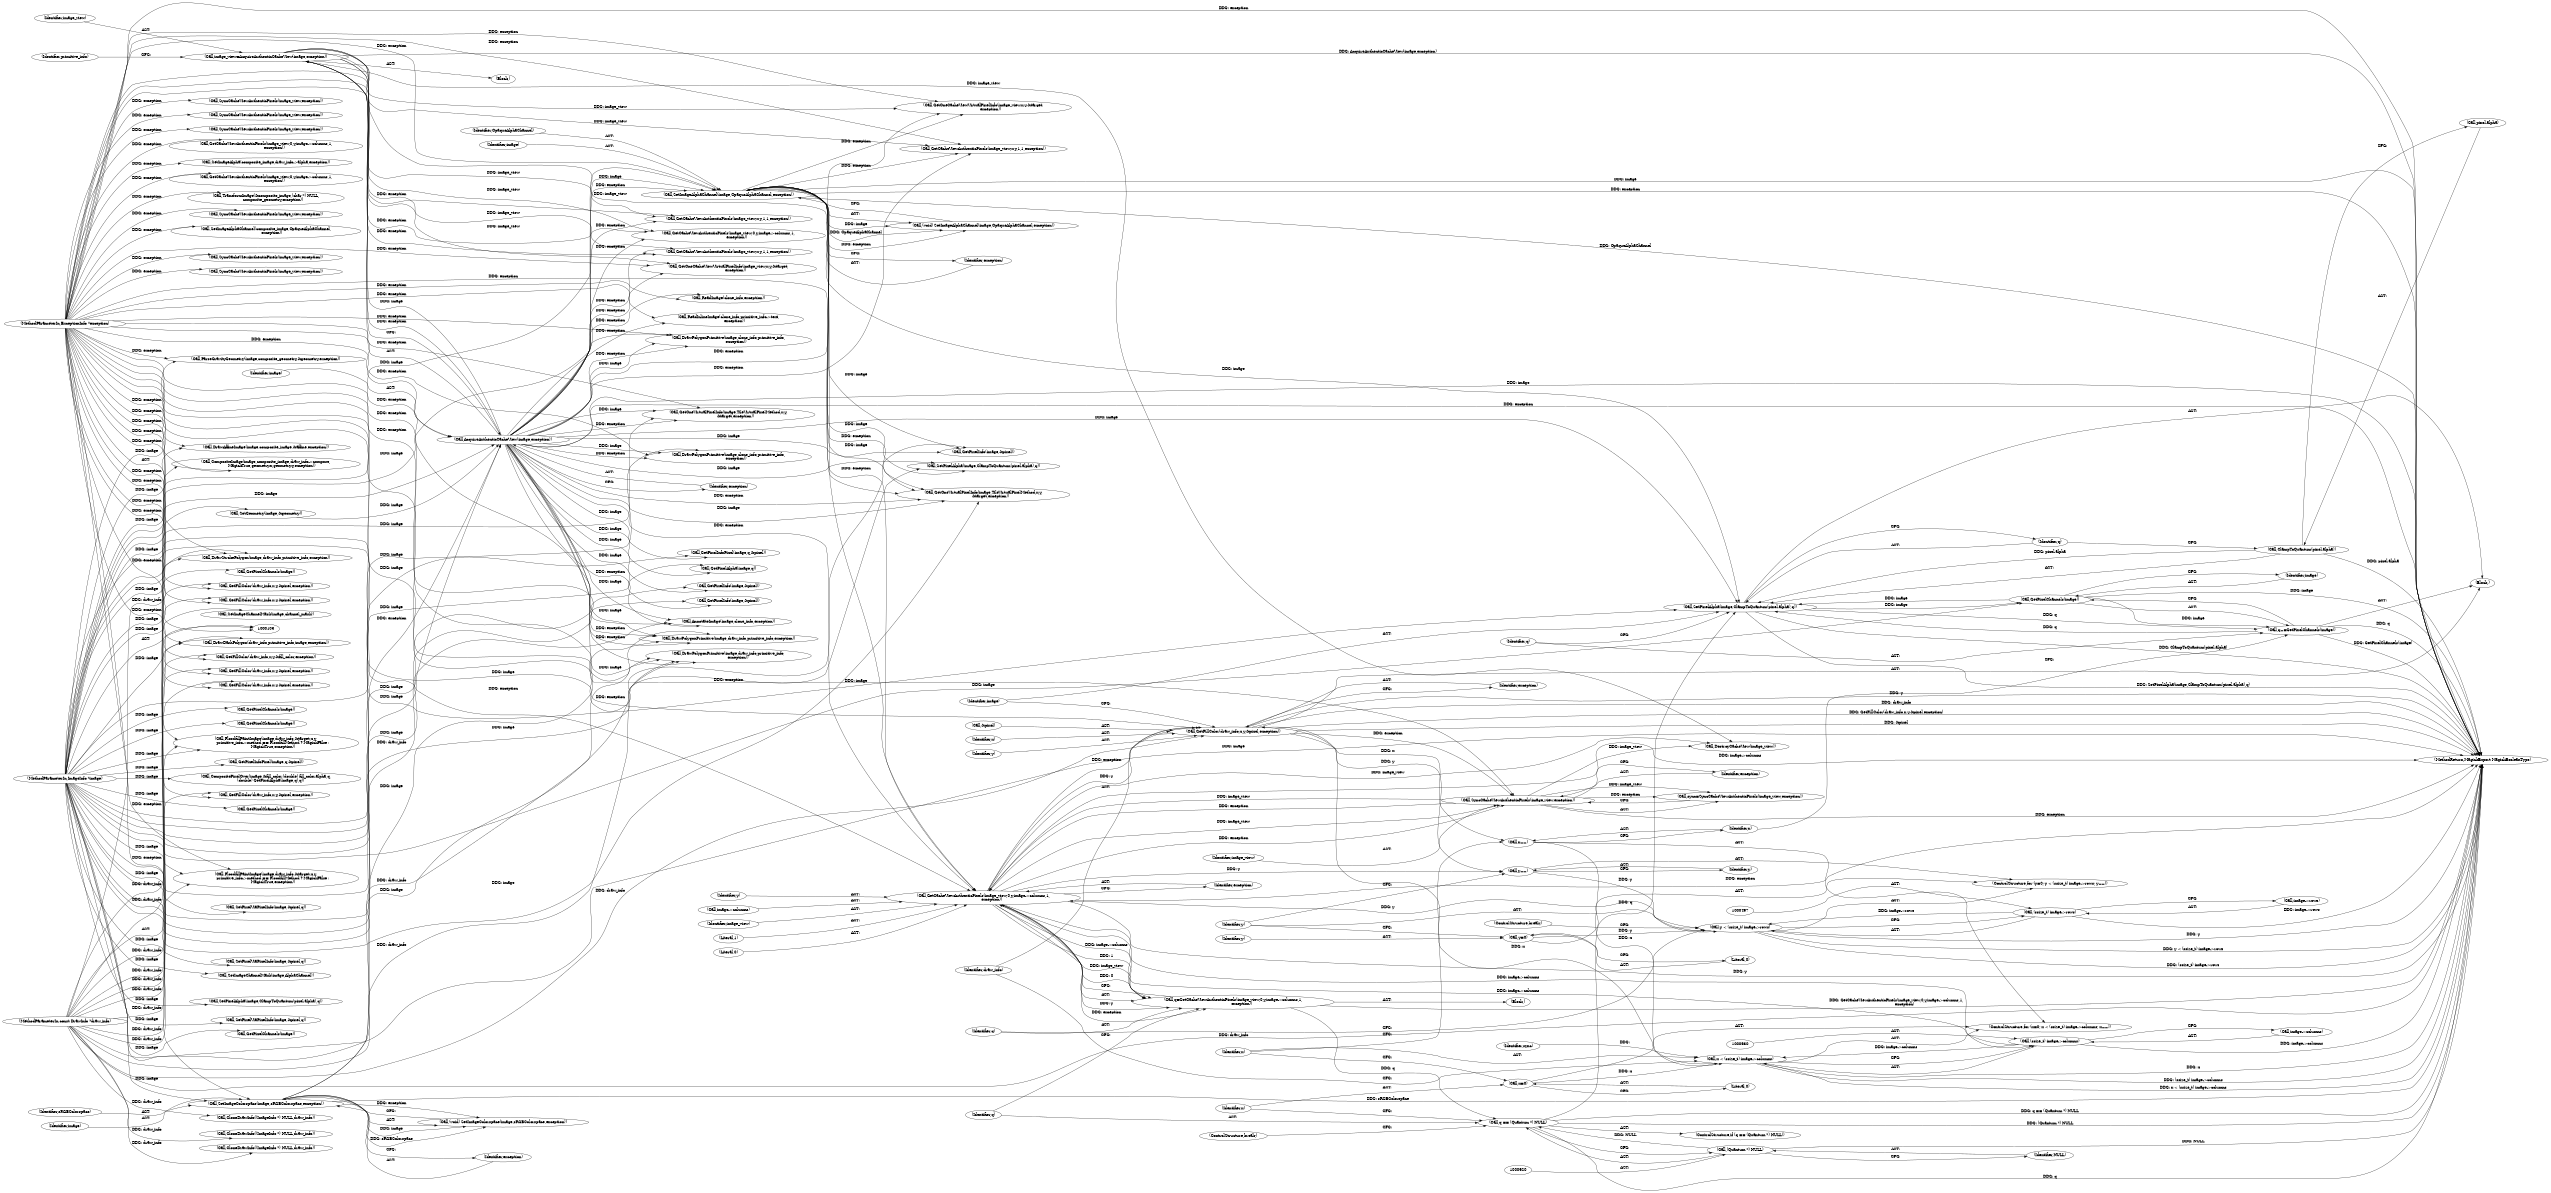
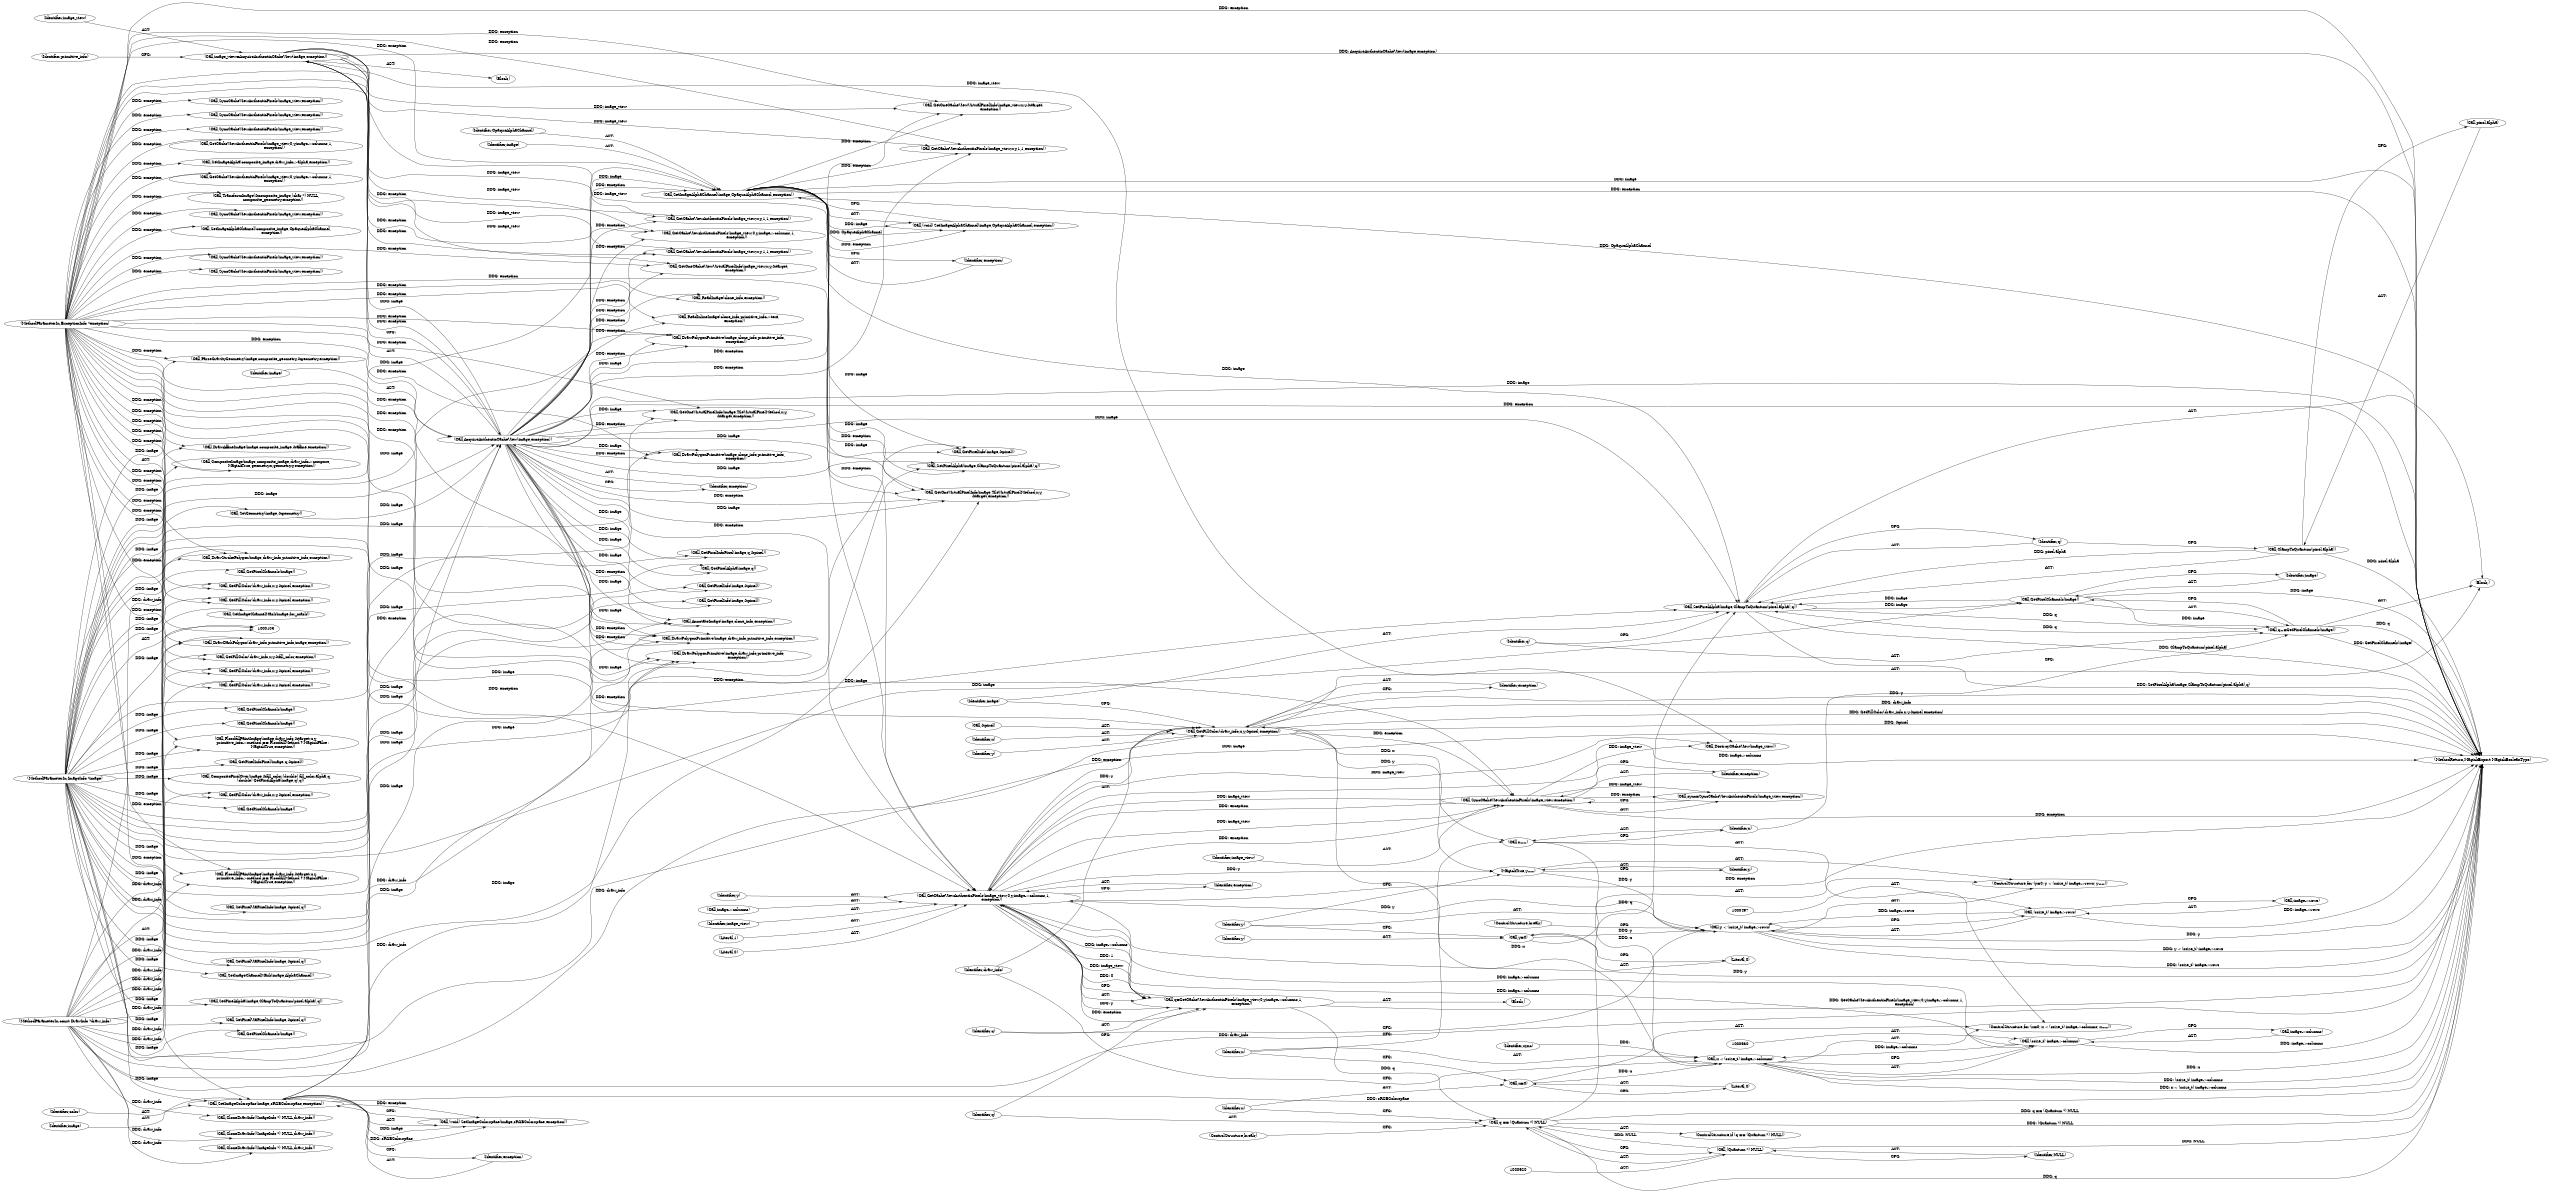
node "(Call,SetImageChannelMask(image,channel_mask))": label "(Call,SetImageChannelMask(image,channel_mask))" -> "(Call,SetImageChannelMask(image,for_mask))"
edge "(MethodParameterIn,ImageInfo *image)" -> "(Call,AnnotateImage(image,clone_info,exception))": label "DDG: draw_info" -> "DDG: image"
node "(Call,y++)": label "(Call,y++)" -> "(MagickTrue,y++)"
node "(Identifier,sRGBColorspace)": label "(Identifier,sRGBColorspace)" -> "(Identifier,color)"
